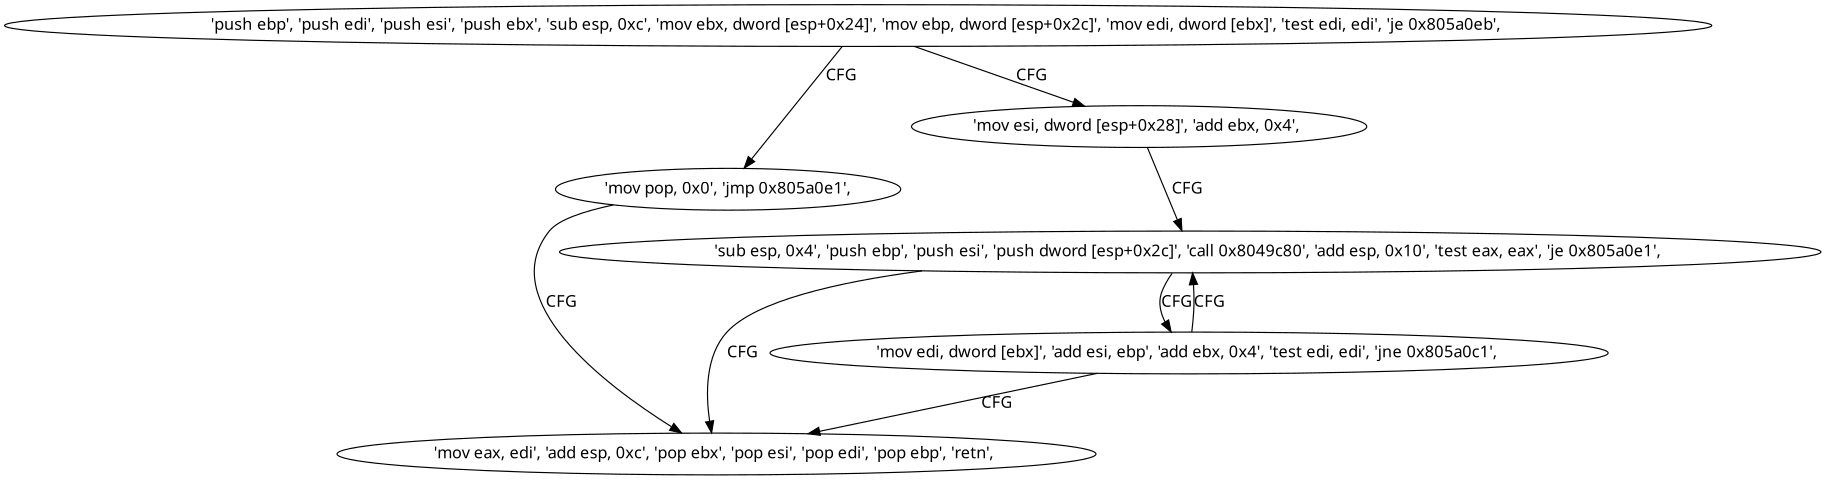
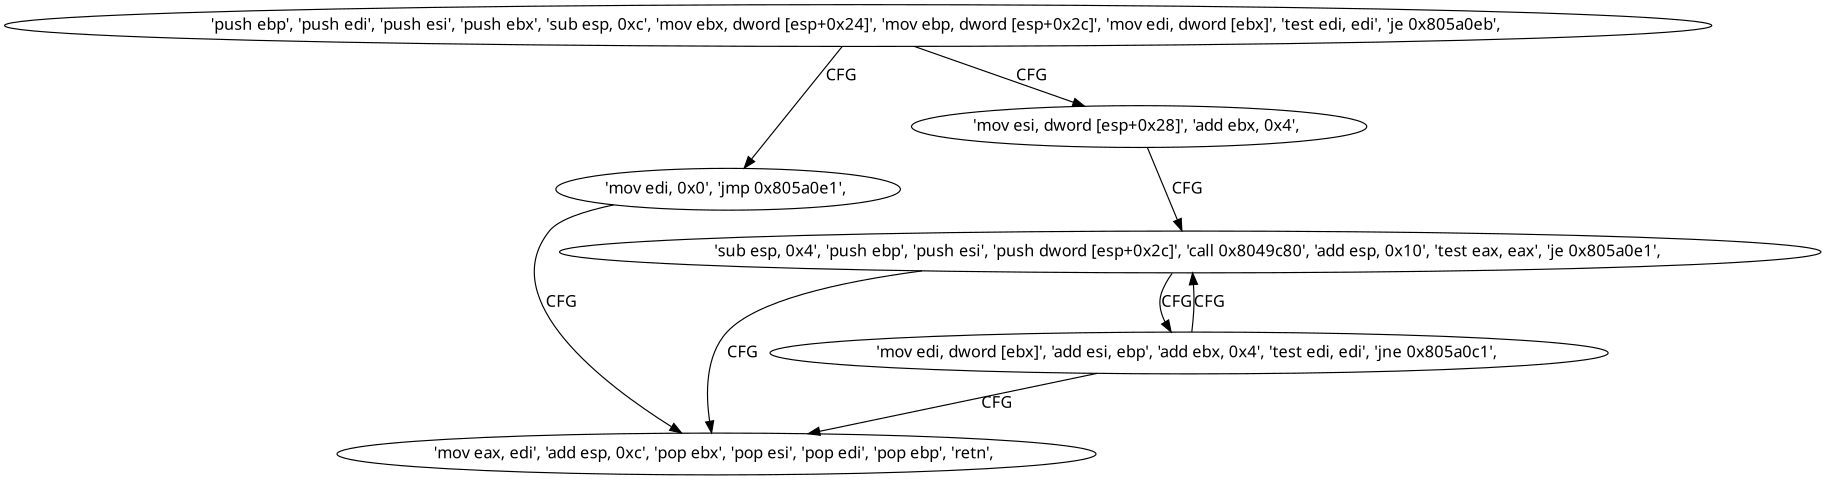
node "'mov pop, 0x0', 'jmp 0x805a0e1',": label "'mov pop, 0x0', 'jmp 0x805a0e1'," -> "'mov edi, 0x0', 'jmp 0x805a0e1',"
